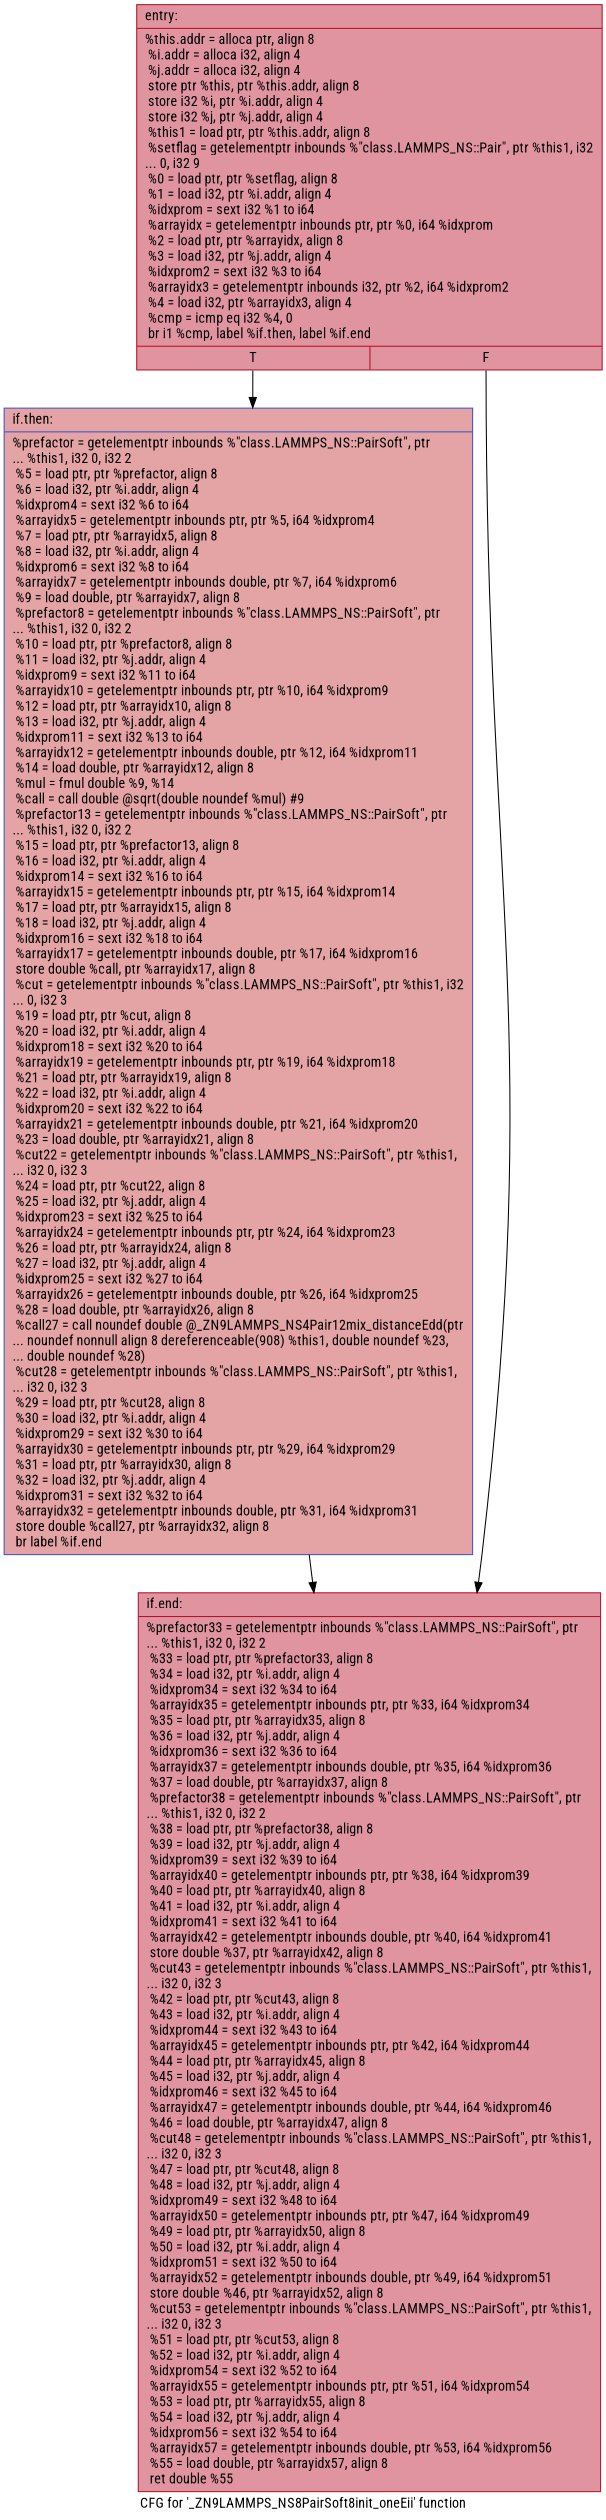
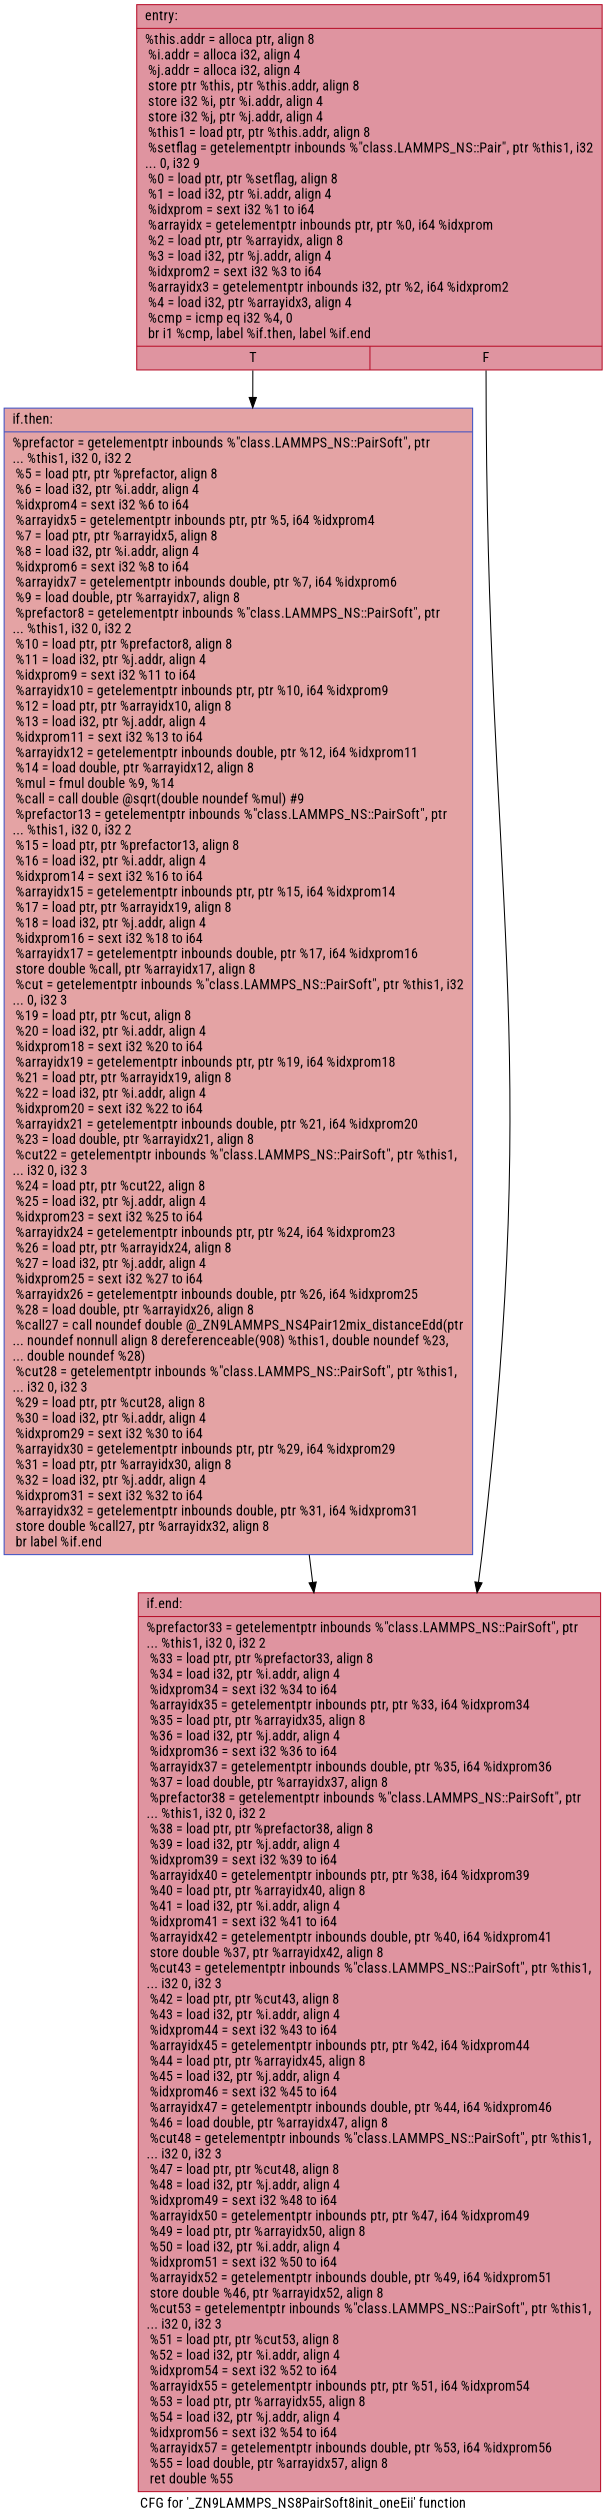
node "if.then:": text "%17 = load ptr, ptr %arrayidx15, align 8" -> "%17 = load ptr, ptr %arrayidx19, align 8"
